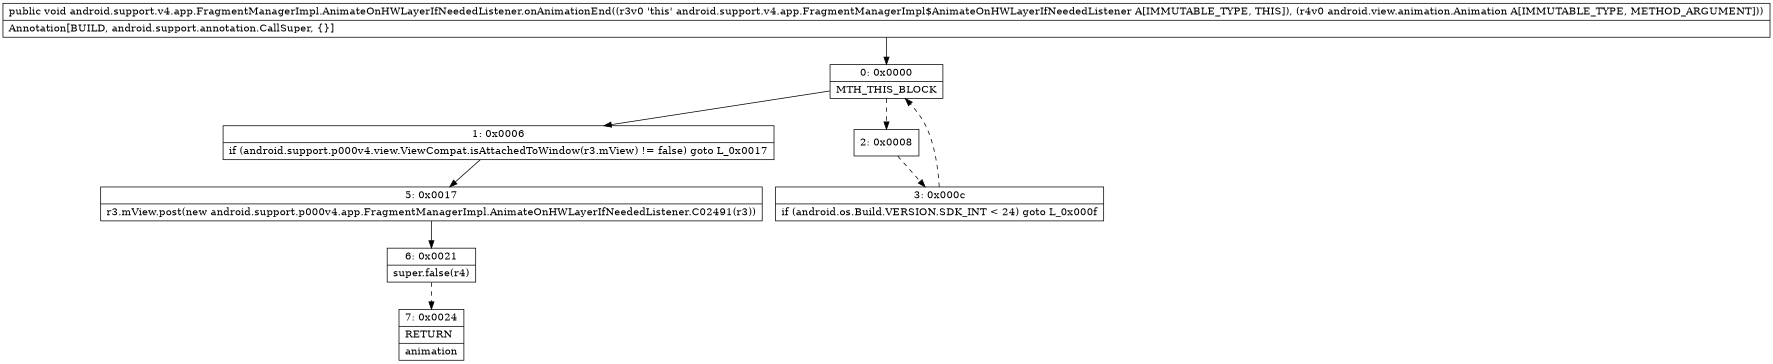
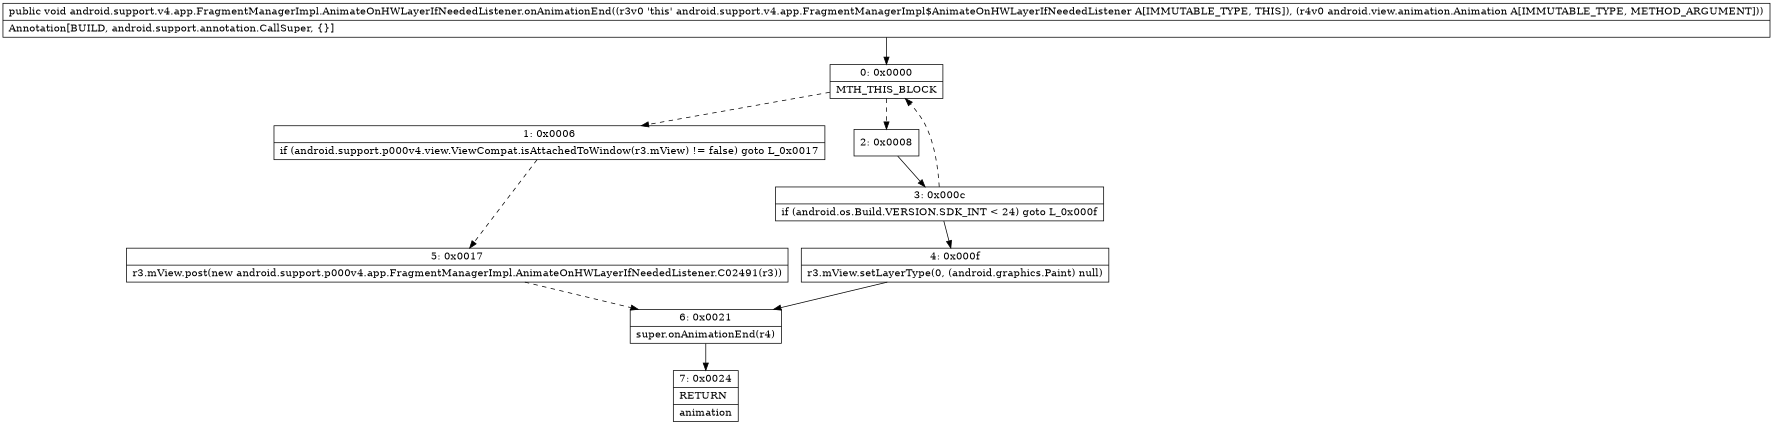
edge "0: 0x0000" -> "1: 0x0006": style solid -> dashed
edge "2: 0x0008" -> "3: 0x000c": style dashed -> solid
edge "1: 0x0006" -> "5: 0x0017": style solid -> dashed
edge "5: 0x0017" -> "6: 0x0021": style solid -> dashed
node "4: 0x000f": added
node "6: 0x0021": text "super.false(r4)" -> "super.onAnimationEnd(r4)"
edge "6: 0x0021" -> "7: 0x0024": style dashed -> solid
